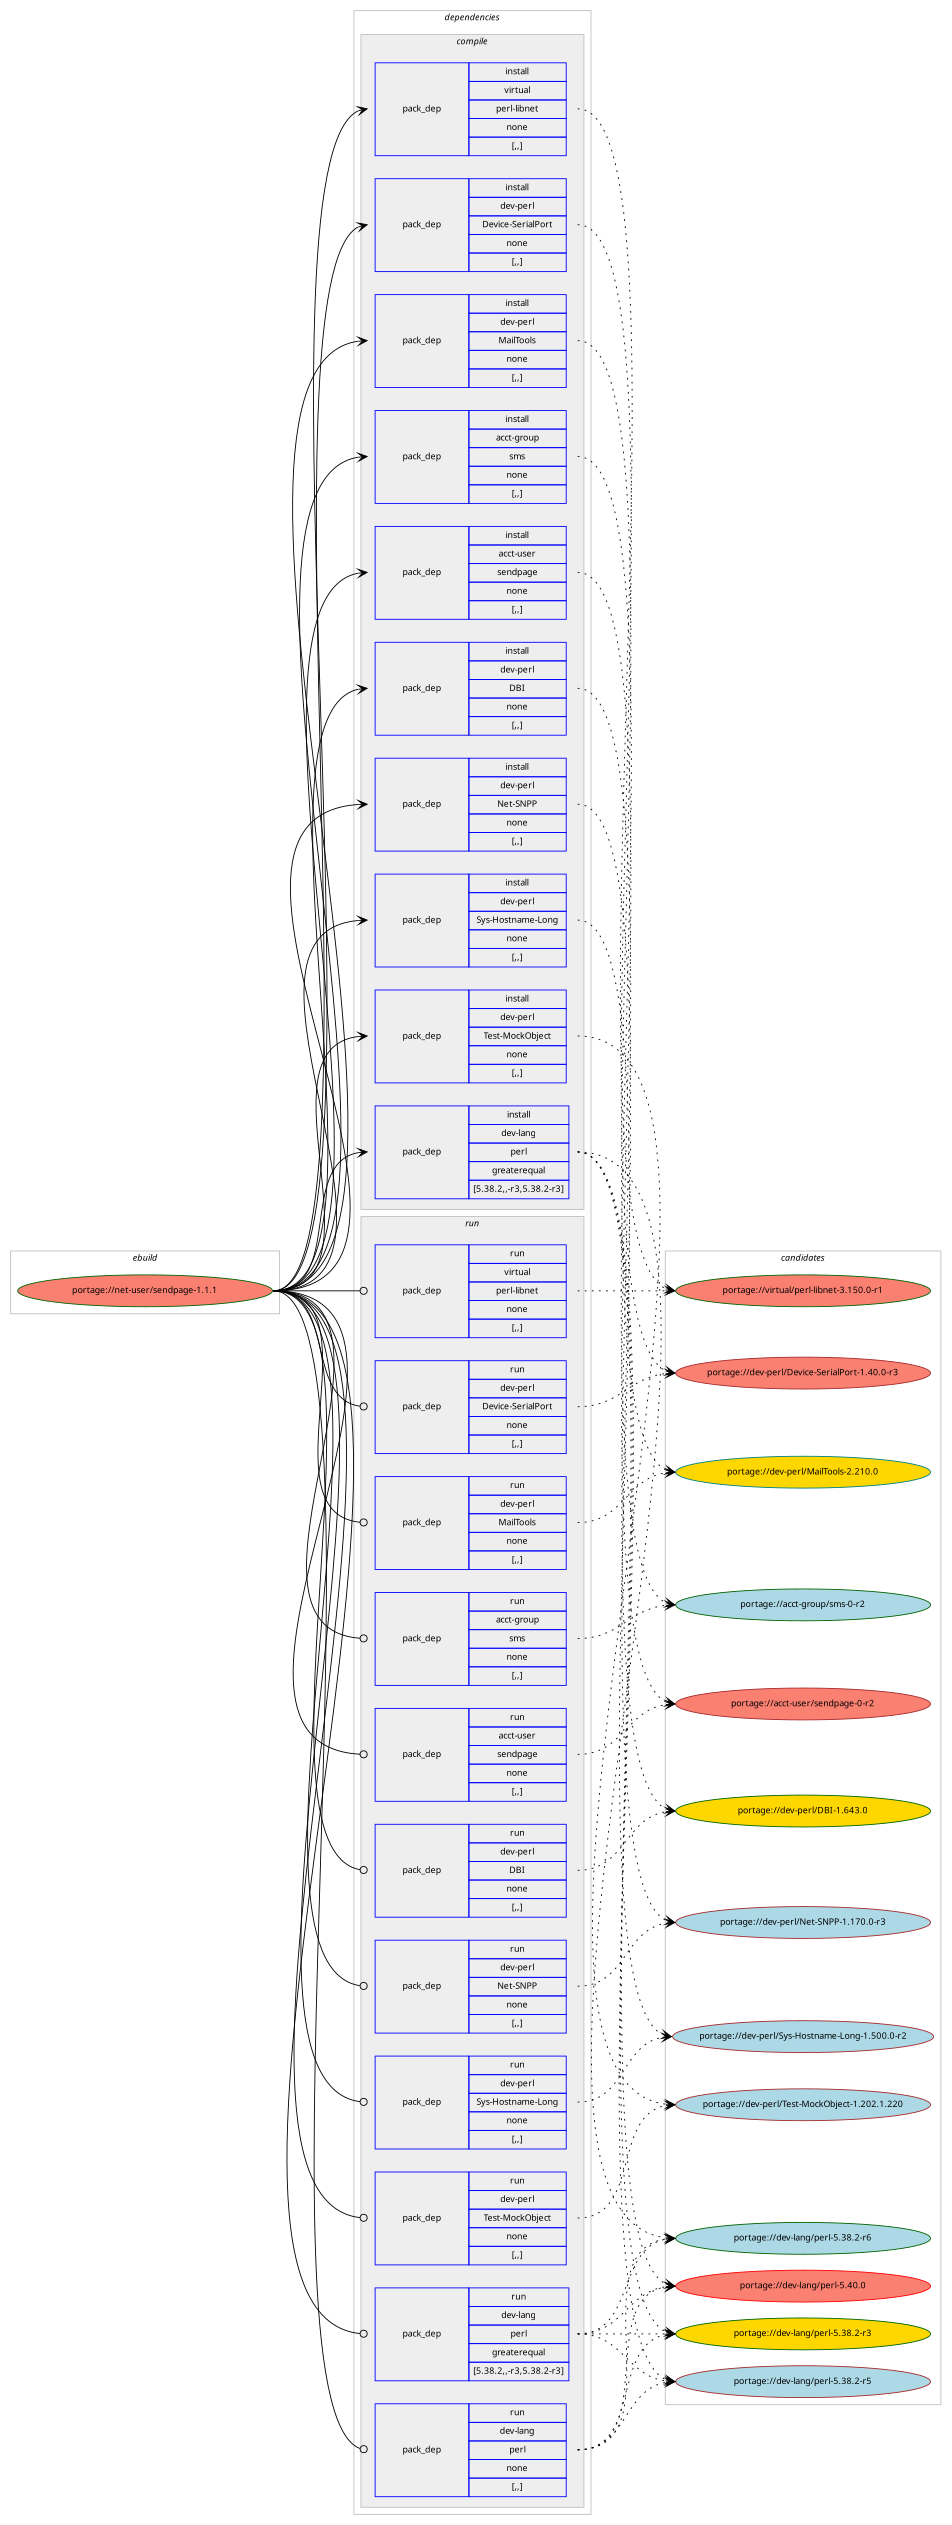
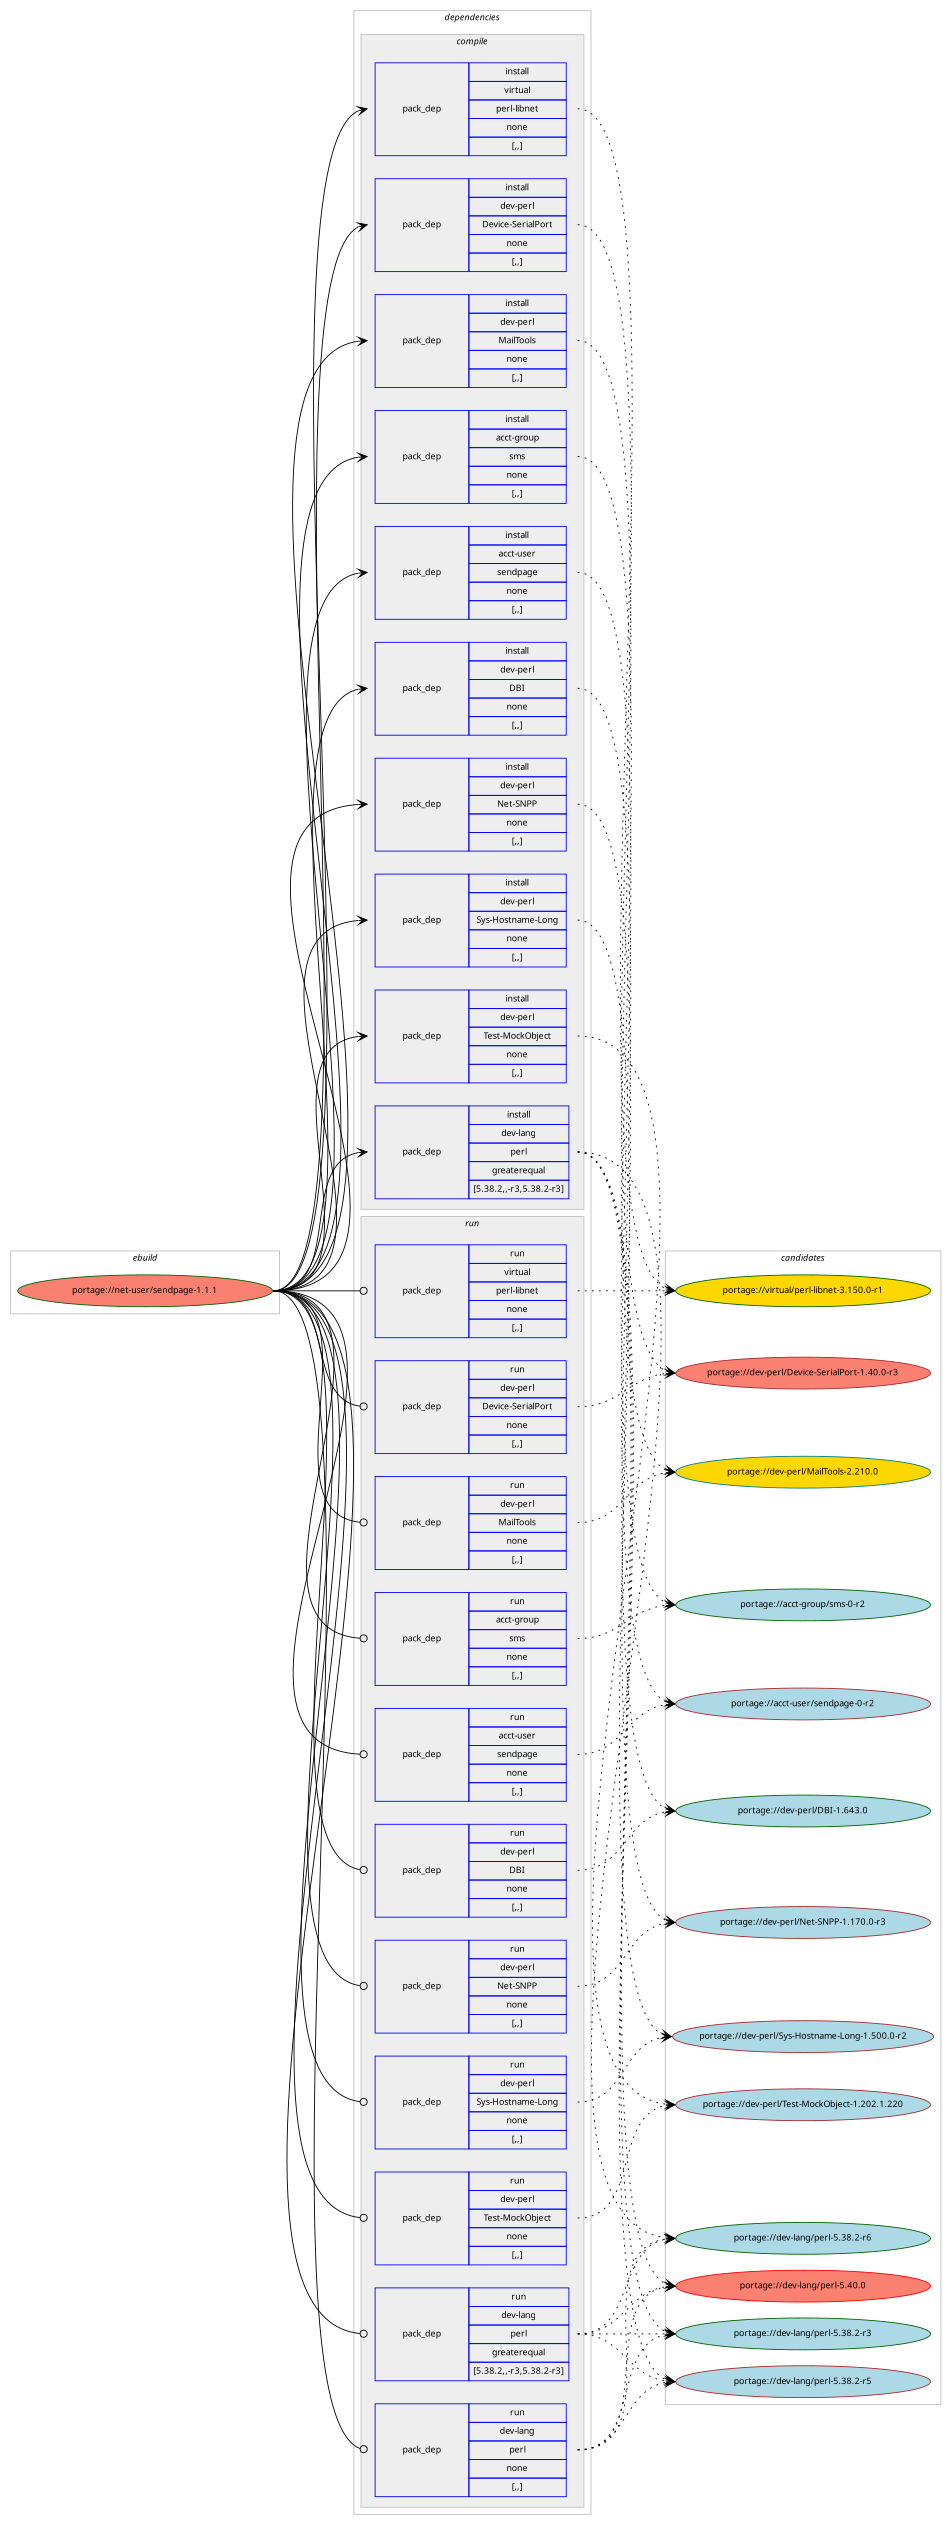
node "portage://virtual/perl-libnet-3.150.0-r1": fillcolor salmon -> gold
node "portage://acct-user/sendpage-0-r2": fillcolor salmon -> lightblue
node "portage://dev-perl/DBI-1.643.0": fillcolor gold -> lightblue
node "portage://dev-lang/perl-5.38.2-r3": fillcolor gold -> lightblue
